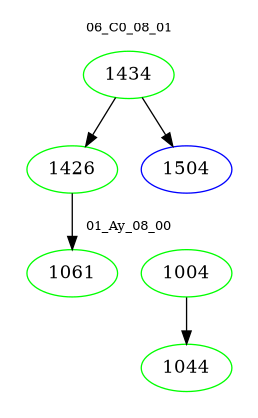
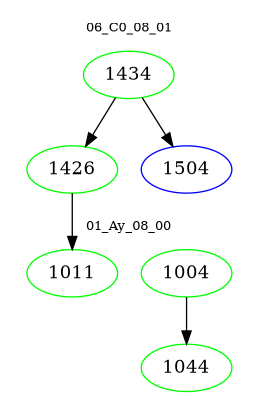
node "1061": label "1061" -> "1011"
